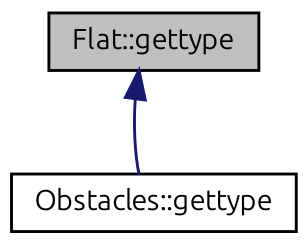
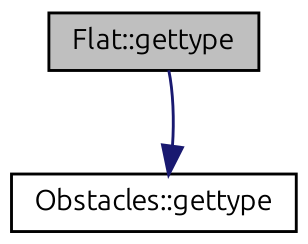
edge "Obstacles::gettype" -> "Flat::gettype": reversed
